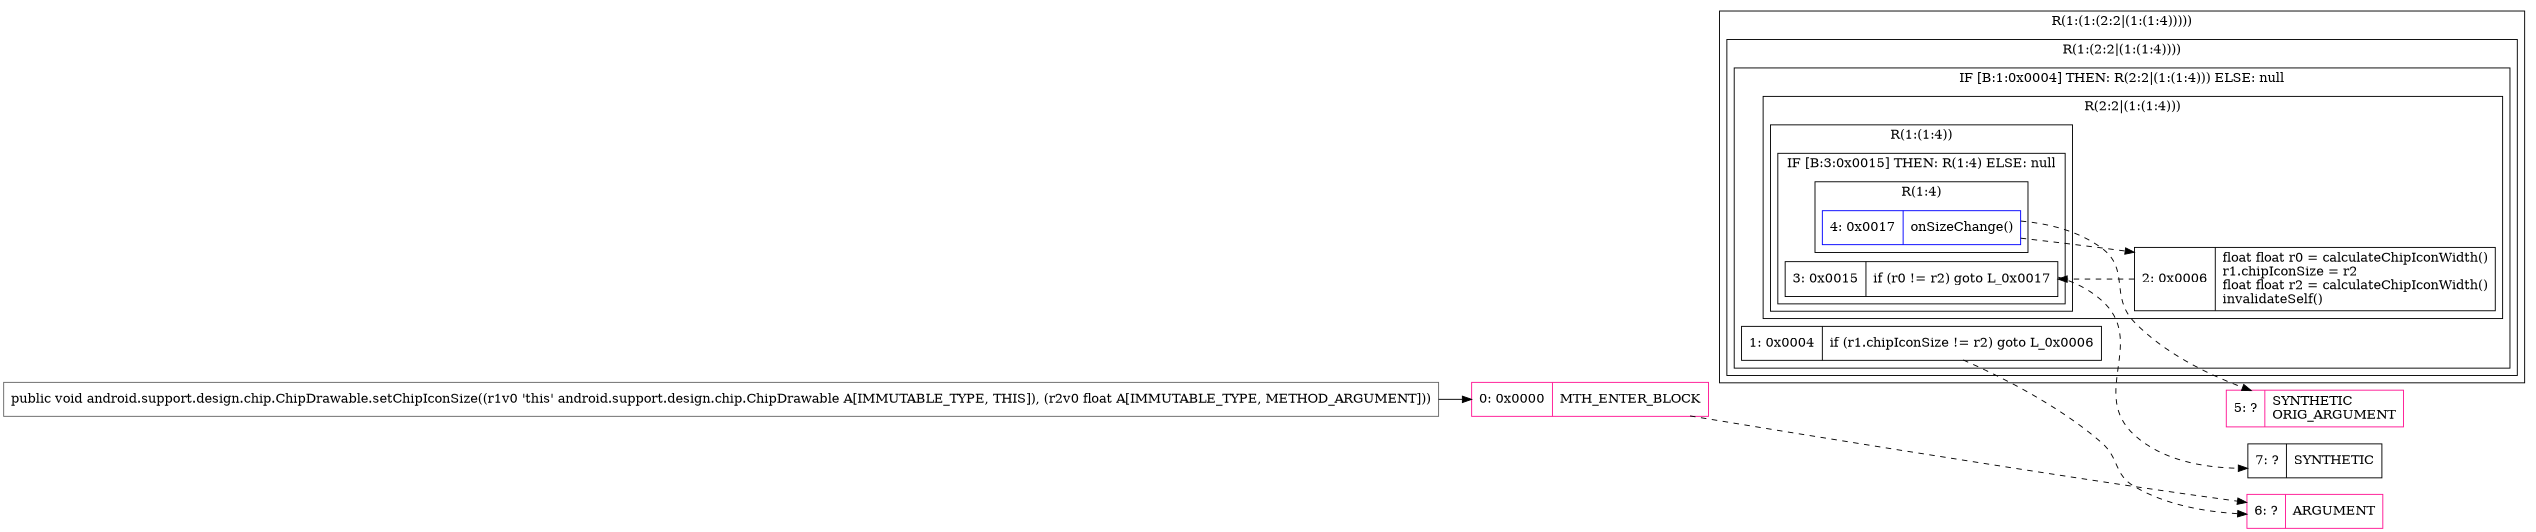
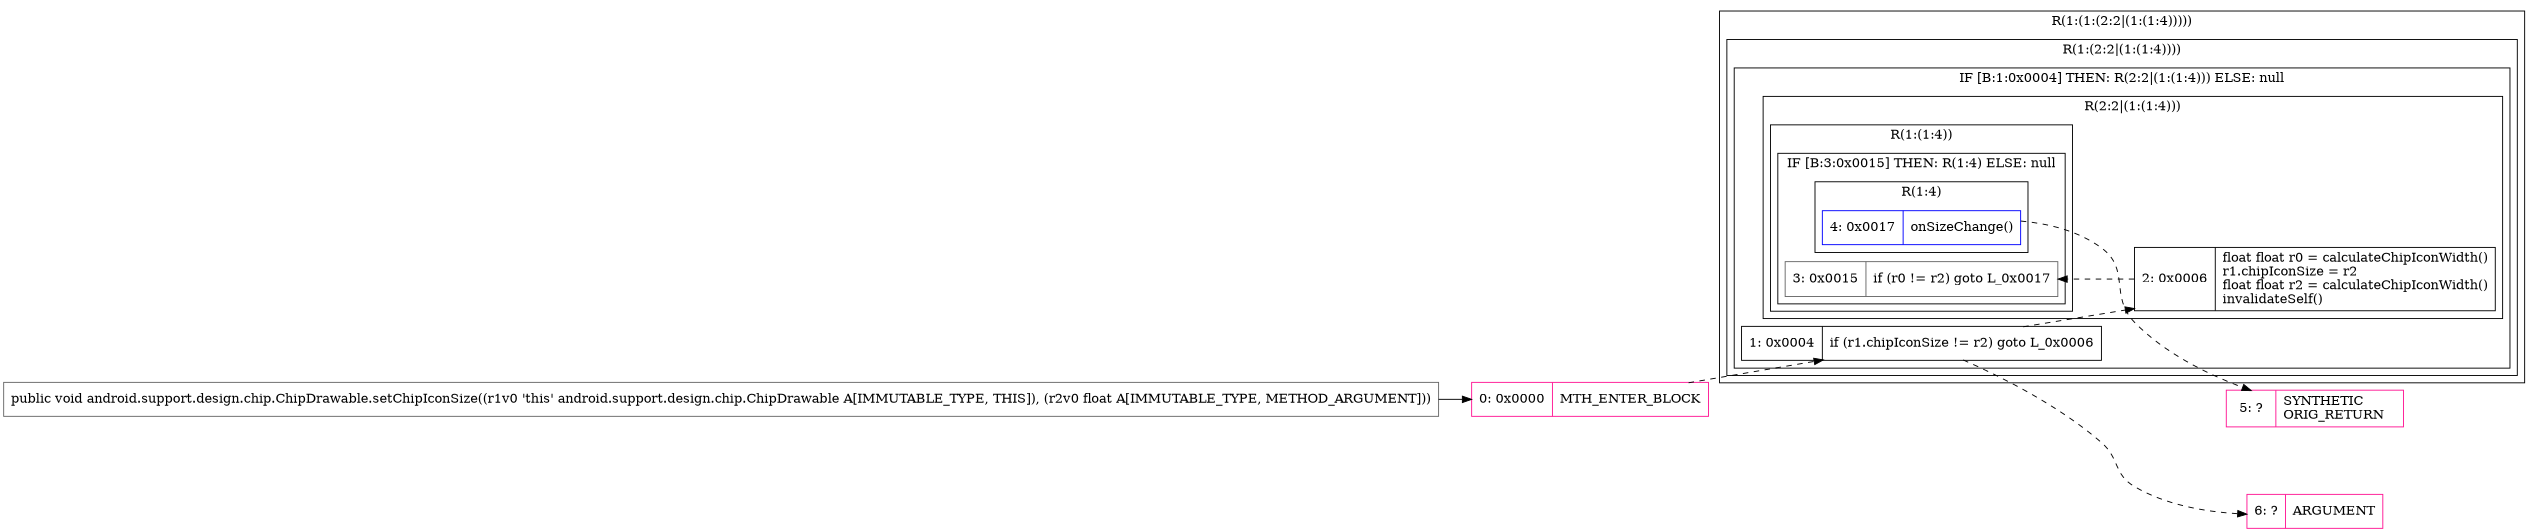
edge "4: 0x0017" -> "2: 0x0006": now "1: 0x0004" -> "2: 0x0006"
node "3: 0x0015": color black -> gray40
node "5: ?": text "ORIG_ARGUMENT" -> "ORIG_RETURN"
edge "0: 0x0000" -> "6: ?": now "0: 0x0000" -> "1: 0x0004"
node "7: ?": removed
